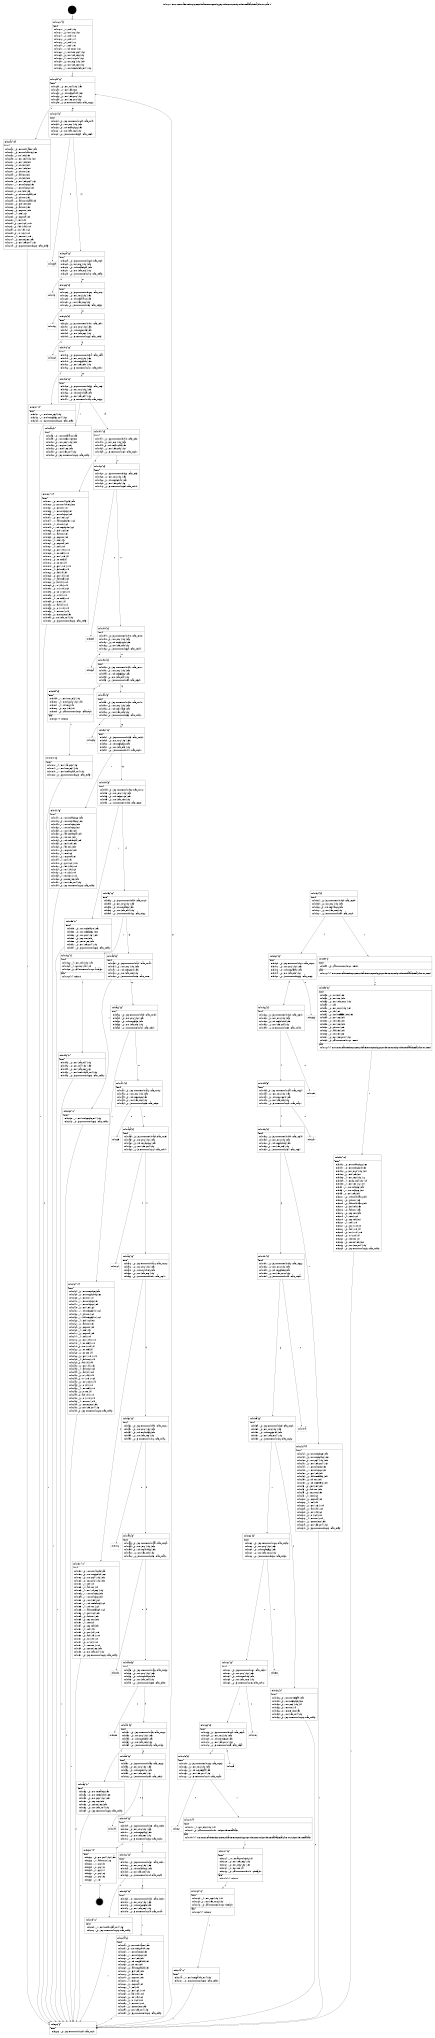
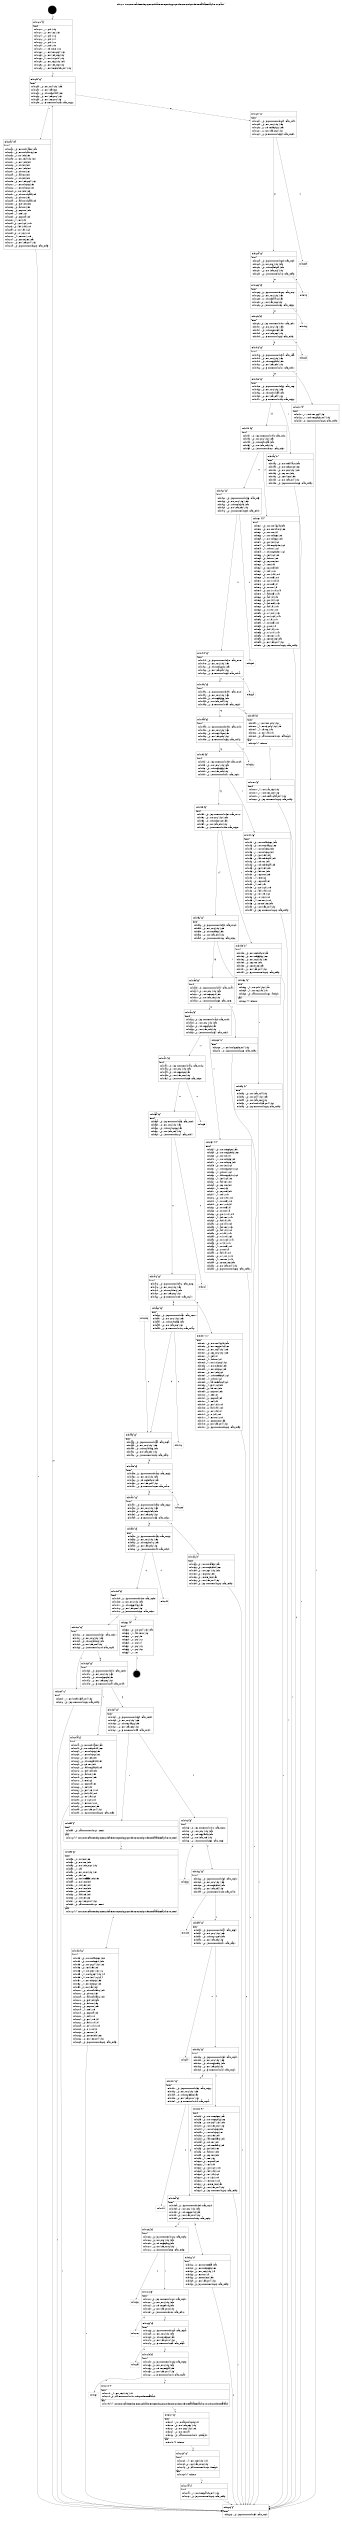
edge "0x401da8 [27]" -> "0x402605 [5]": added, label "1"
edge "0x401aa5 [25]" -> "0x4022b3": reversed
edge "0x401b3b [25]" -> "0x401b54 [25]": added, label "5"
